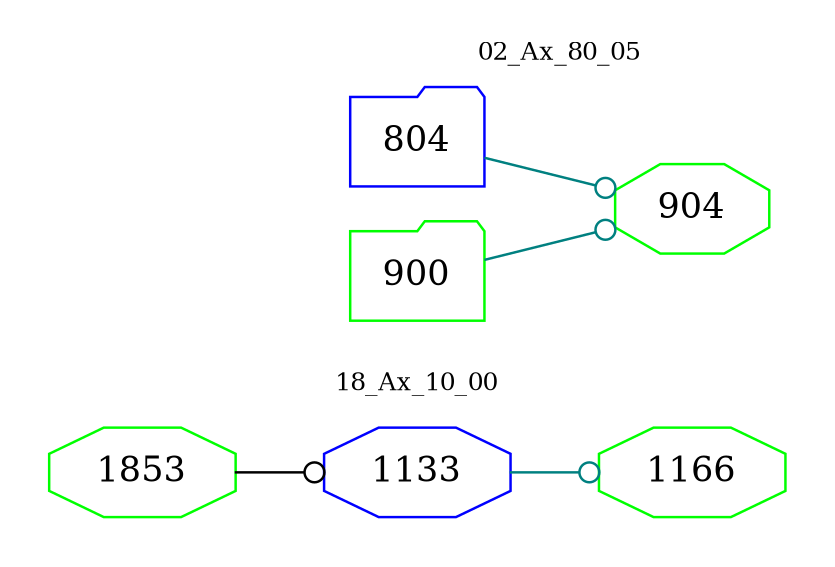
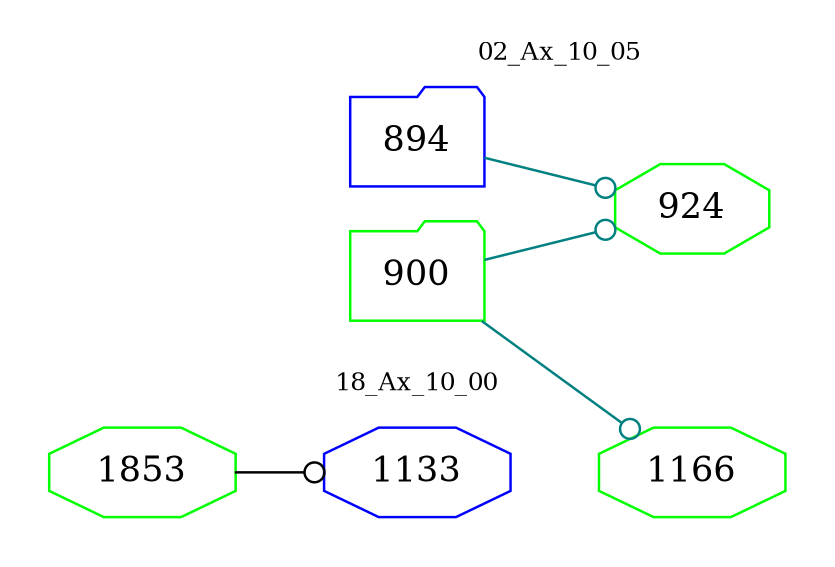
cluster "02_Ax_80_05": label "02_Ax_80_05" -> "02_Ax_10_05"
node "804": label "804" -> "894"
node "904": label "904" -> "924"
edge "1133" -> "1166": now "900" -> "1166"
